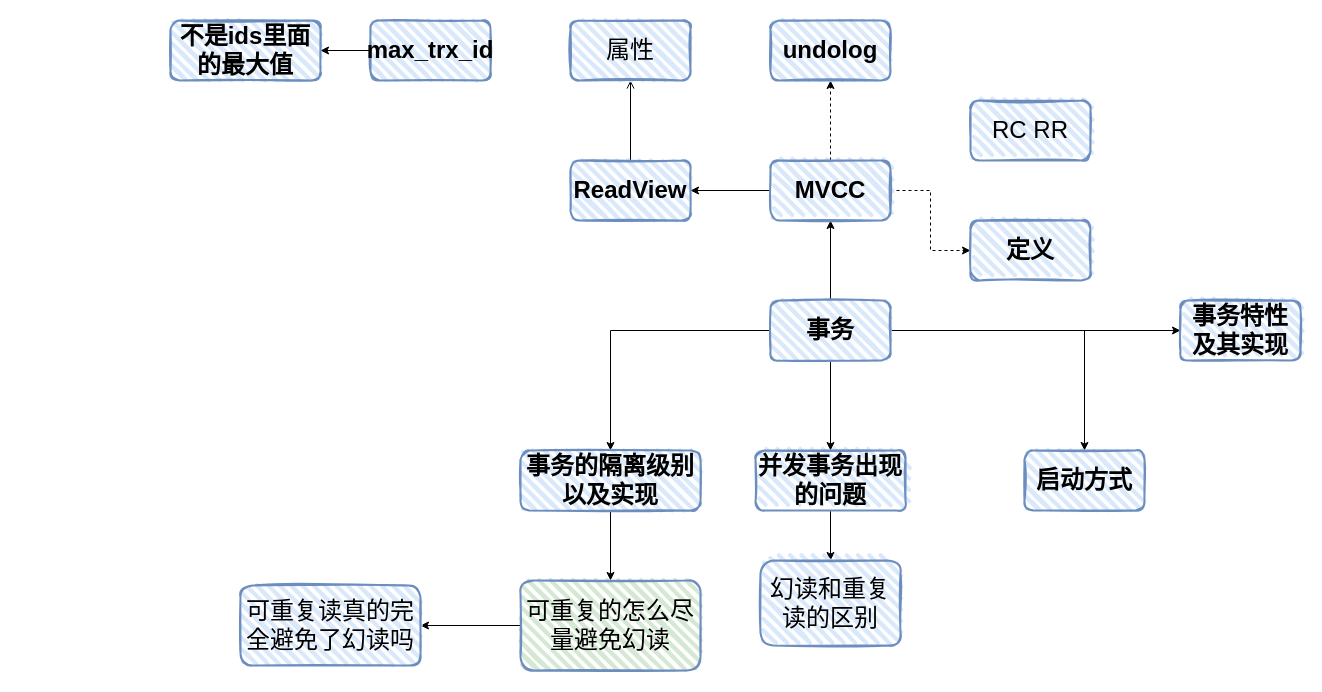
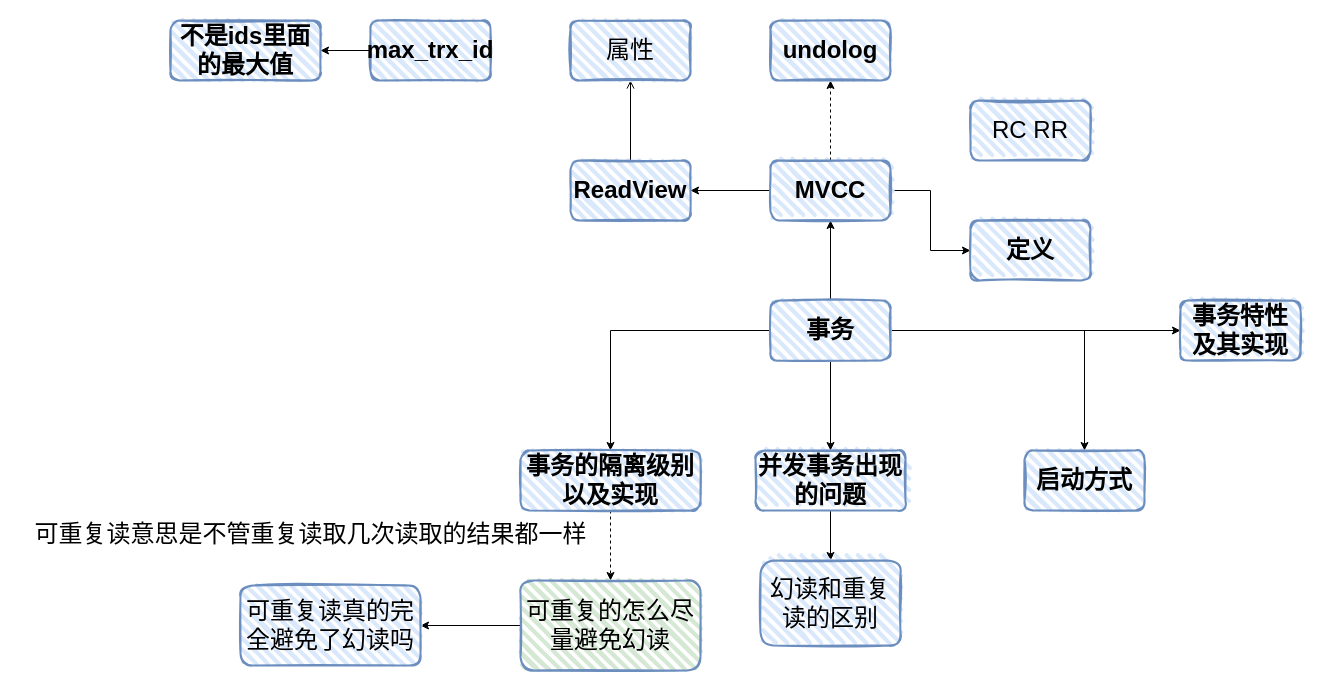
edge "MVCC" -> "定义": style dashed -> solid
node "可重复读意思是不管重复读取几次读取的结果都一样": added
edge "事务的隔离级别以及实现" -> "可重复的怎么尽量避免幻读": style solid -> dashed
